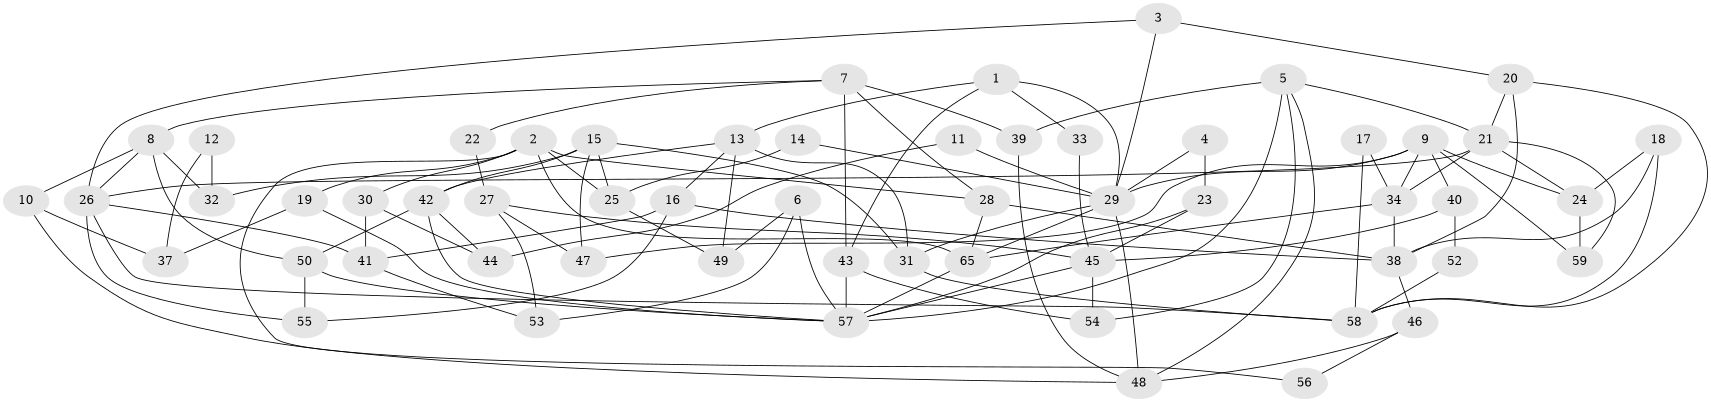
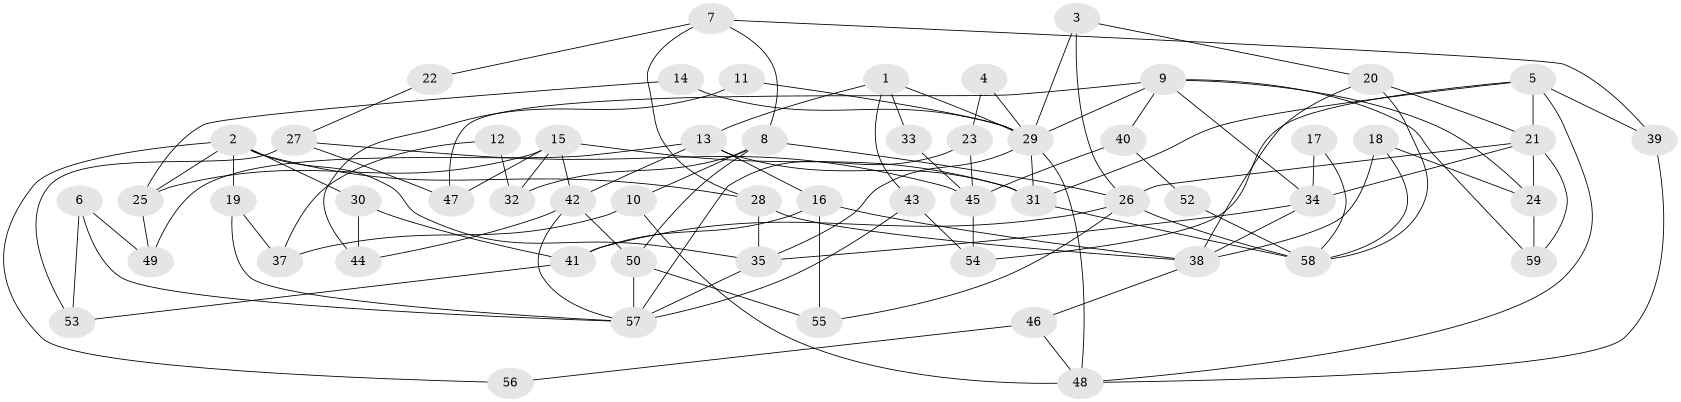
edge "7" -- "43": removed
node "65": label "65" -> "35"
edge "5" -- "57": now "5" -- "31"
edge "45" -- "57": removed
